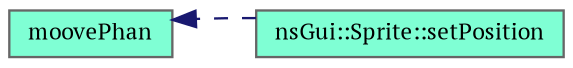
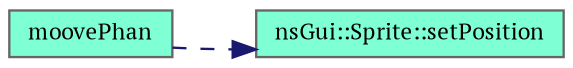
edge "nsGui::Sprite::setPosition" -> "moovePhan": reversed
